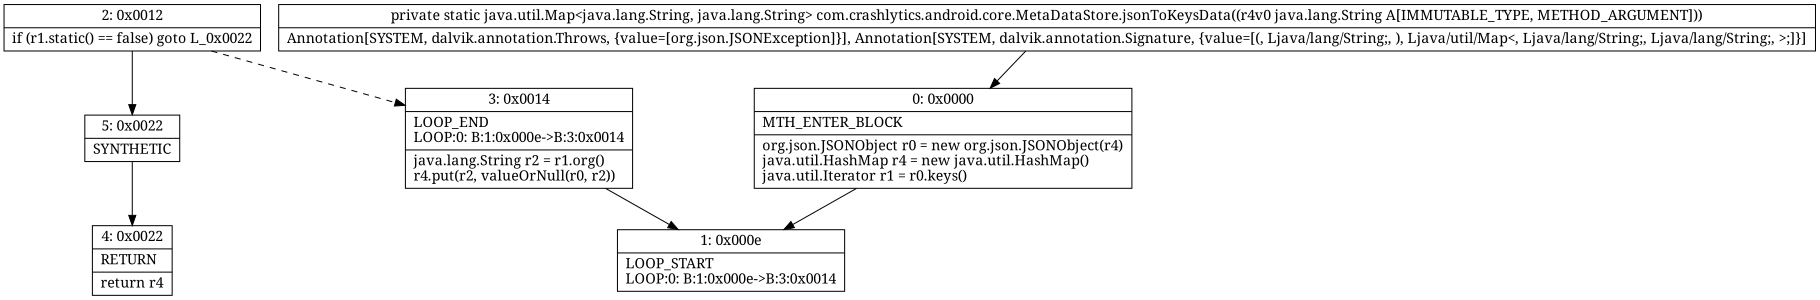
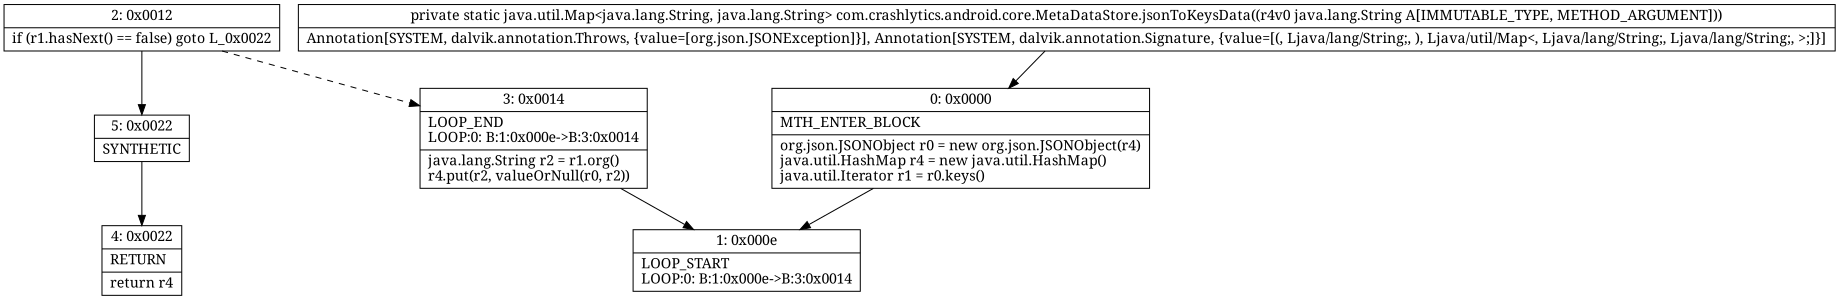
node "2: 0x0012": text "if (r1.static() == false) goto L_0x0022" -> "if (r1.hasNext() == false) goto L_0x0022"
